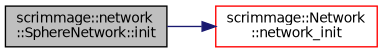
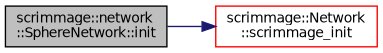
node "scrimmage::Network ::network_init": label "scrimmage::Network ::network_init" -> "scrimmage::Network ::scrimmage_init"
